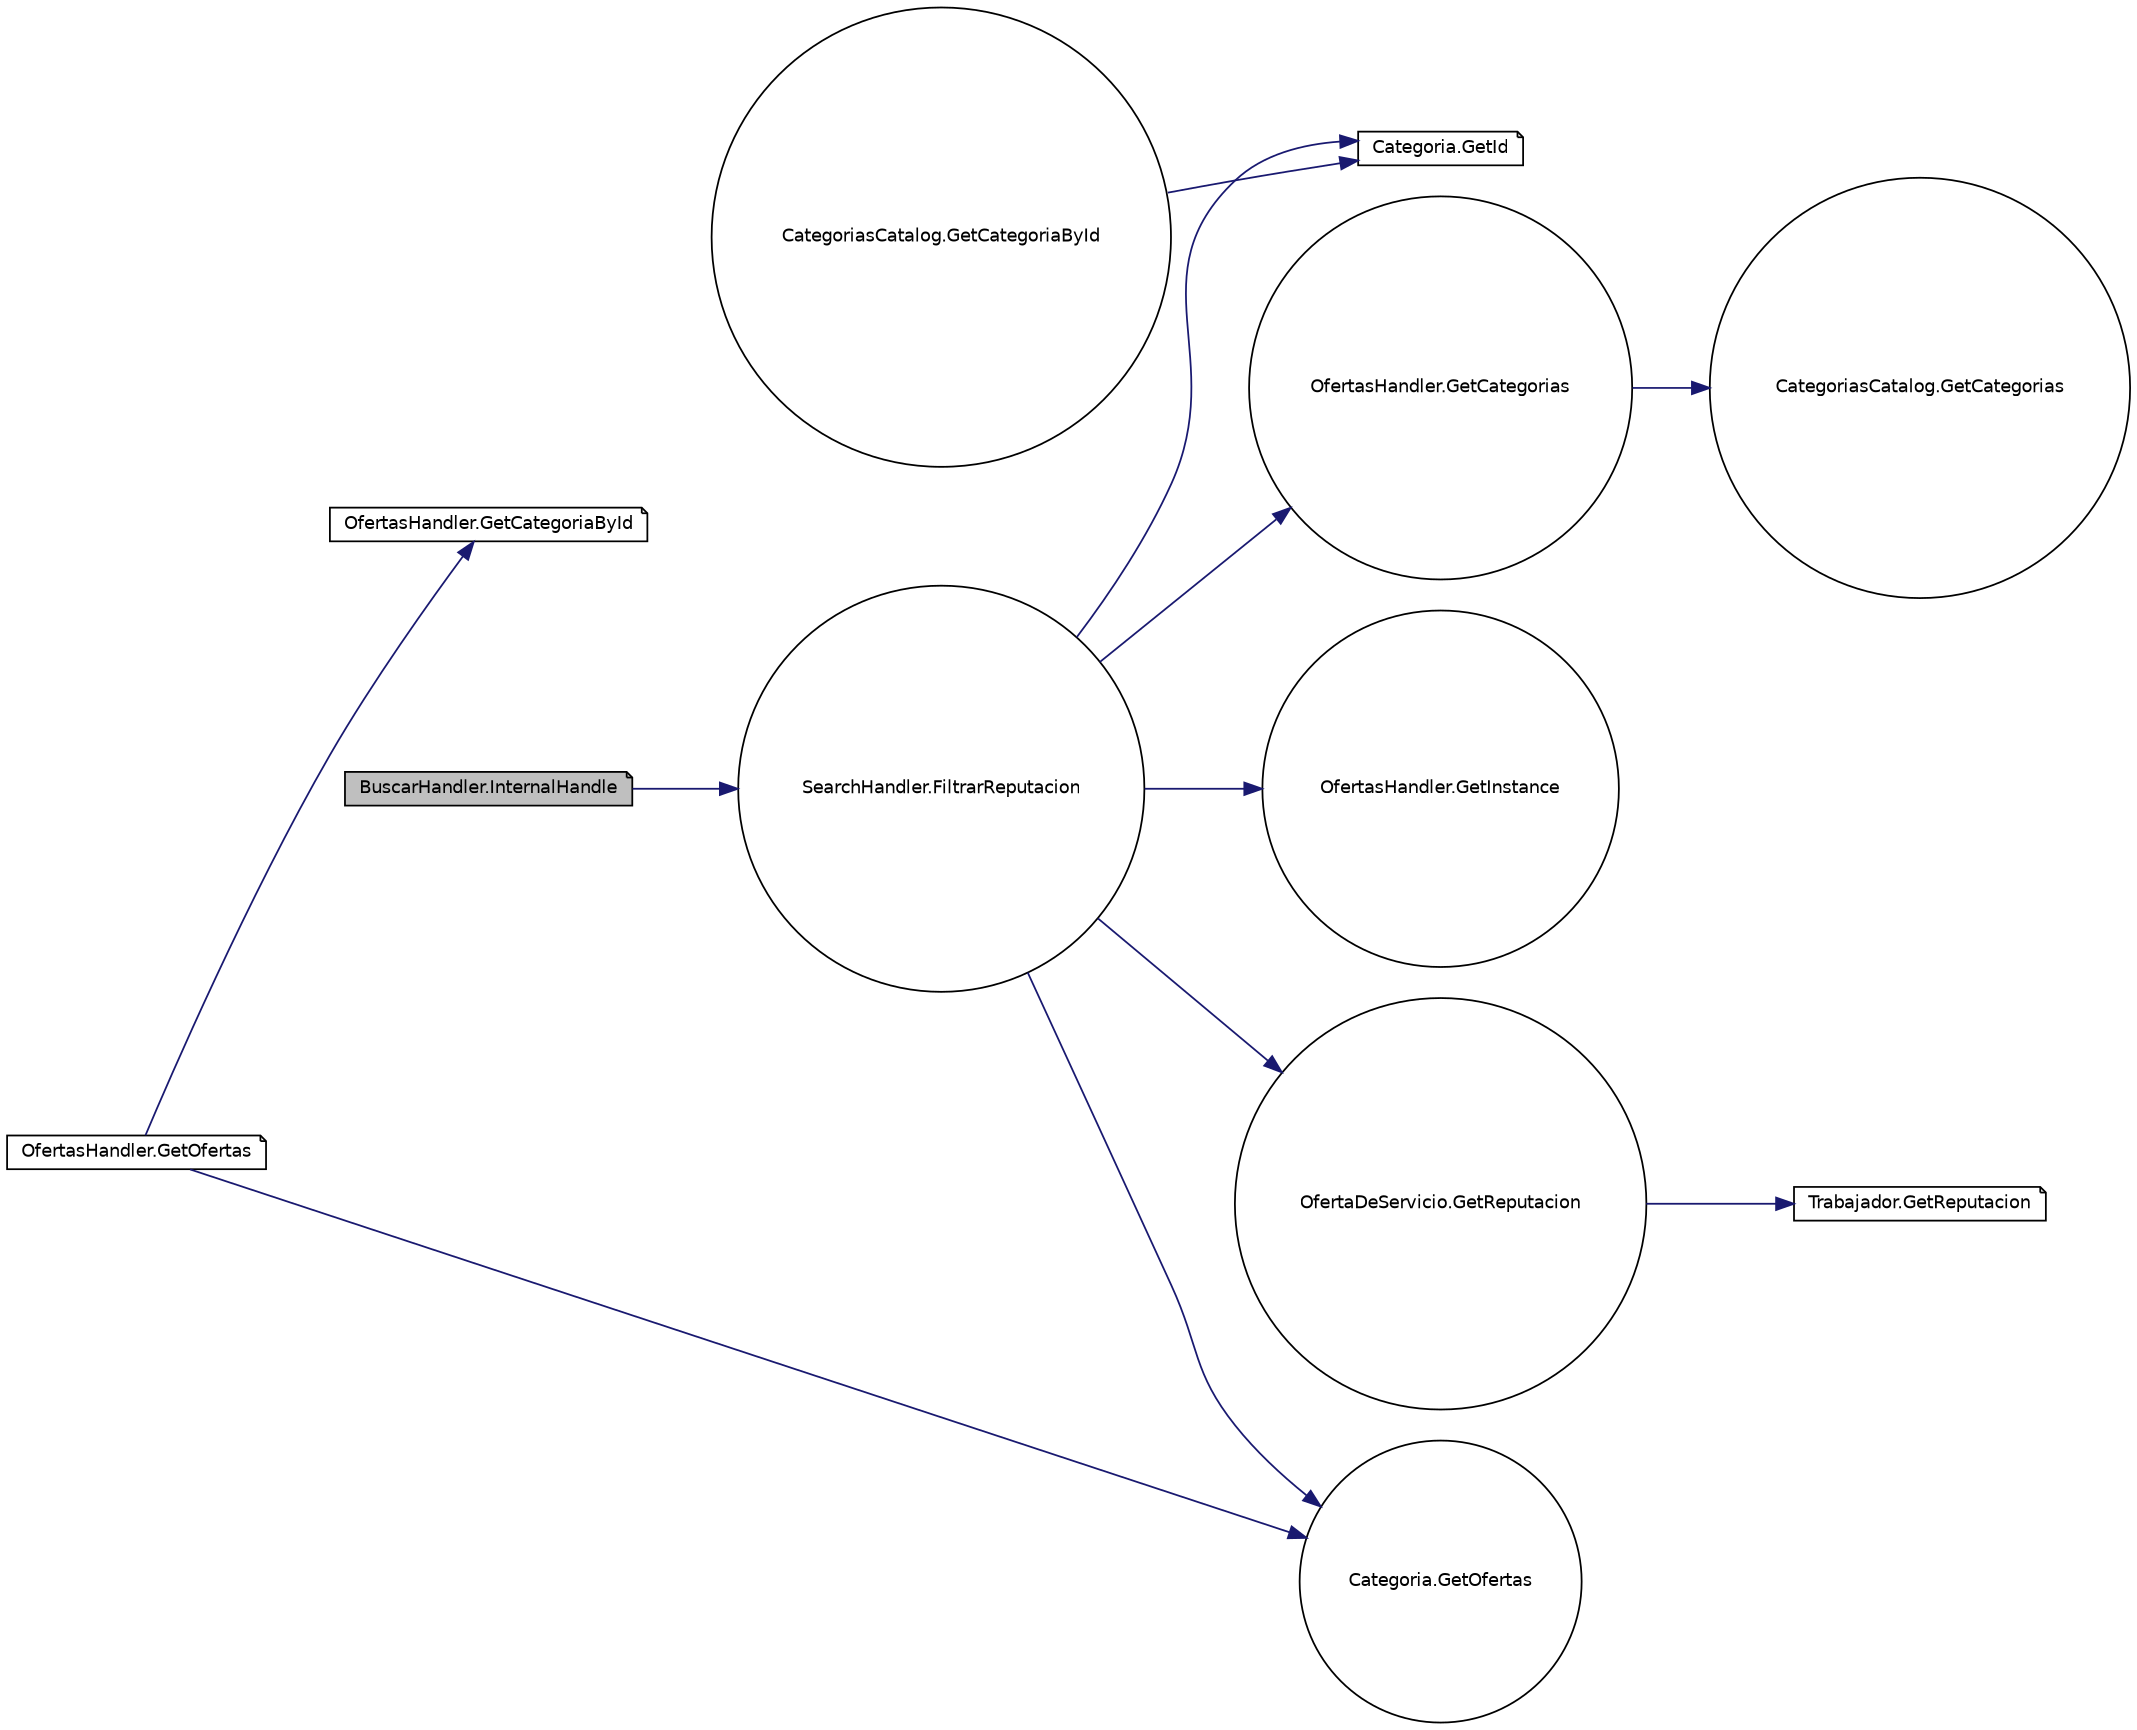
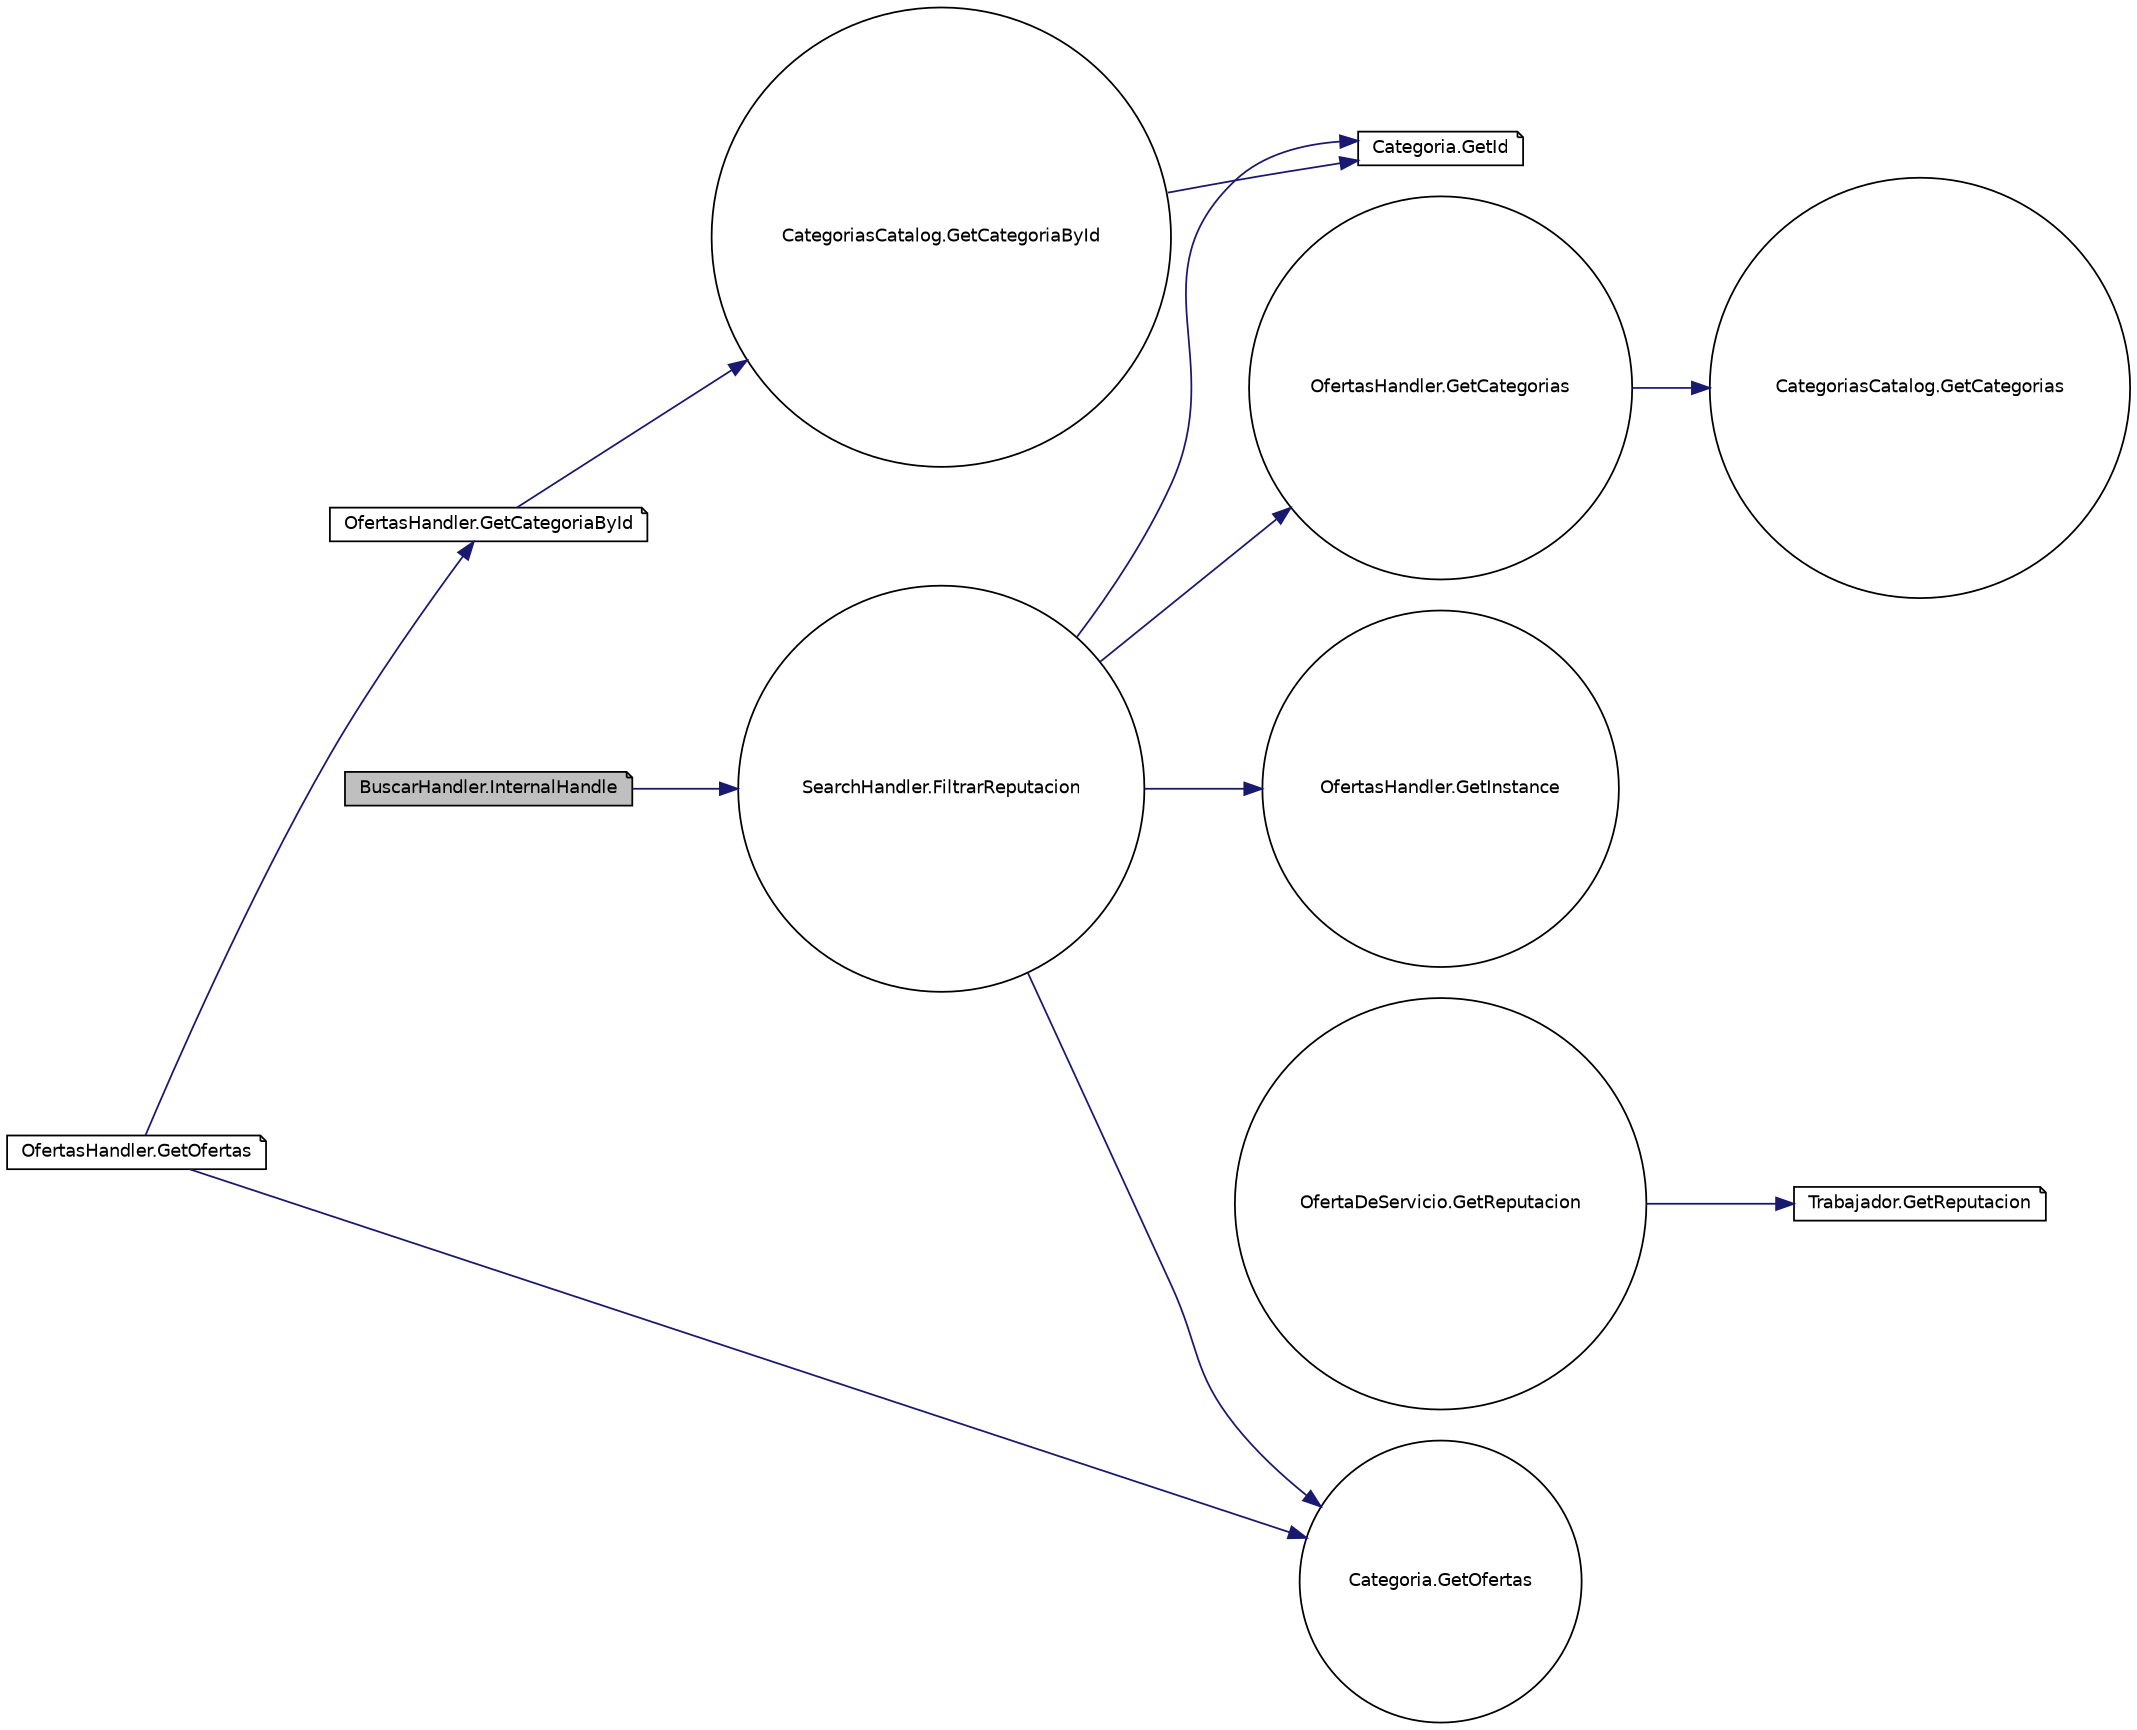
edge "OfertasHandler.GetCategoriaById" -> "CategoriasCatalog.GetCategoriaById": added
edge "SearchHandler.FiltrarReputacion" -> "OfertaDeServicio.GetReputacion": removed
